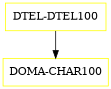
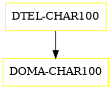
node "DTEL-DTEL100": label "DTEL-DTEL100" -> "DTEL-CHAR100"
